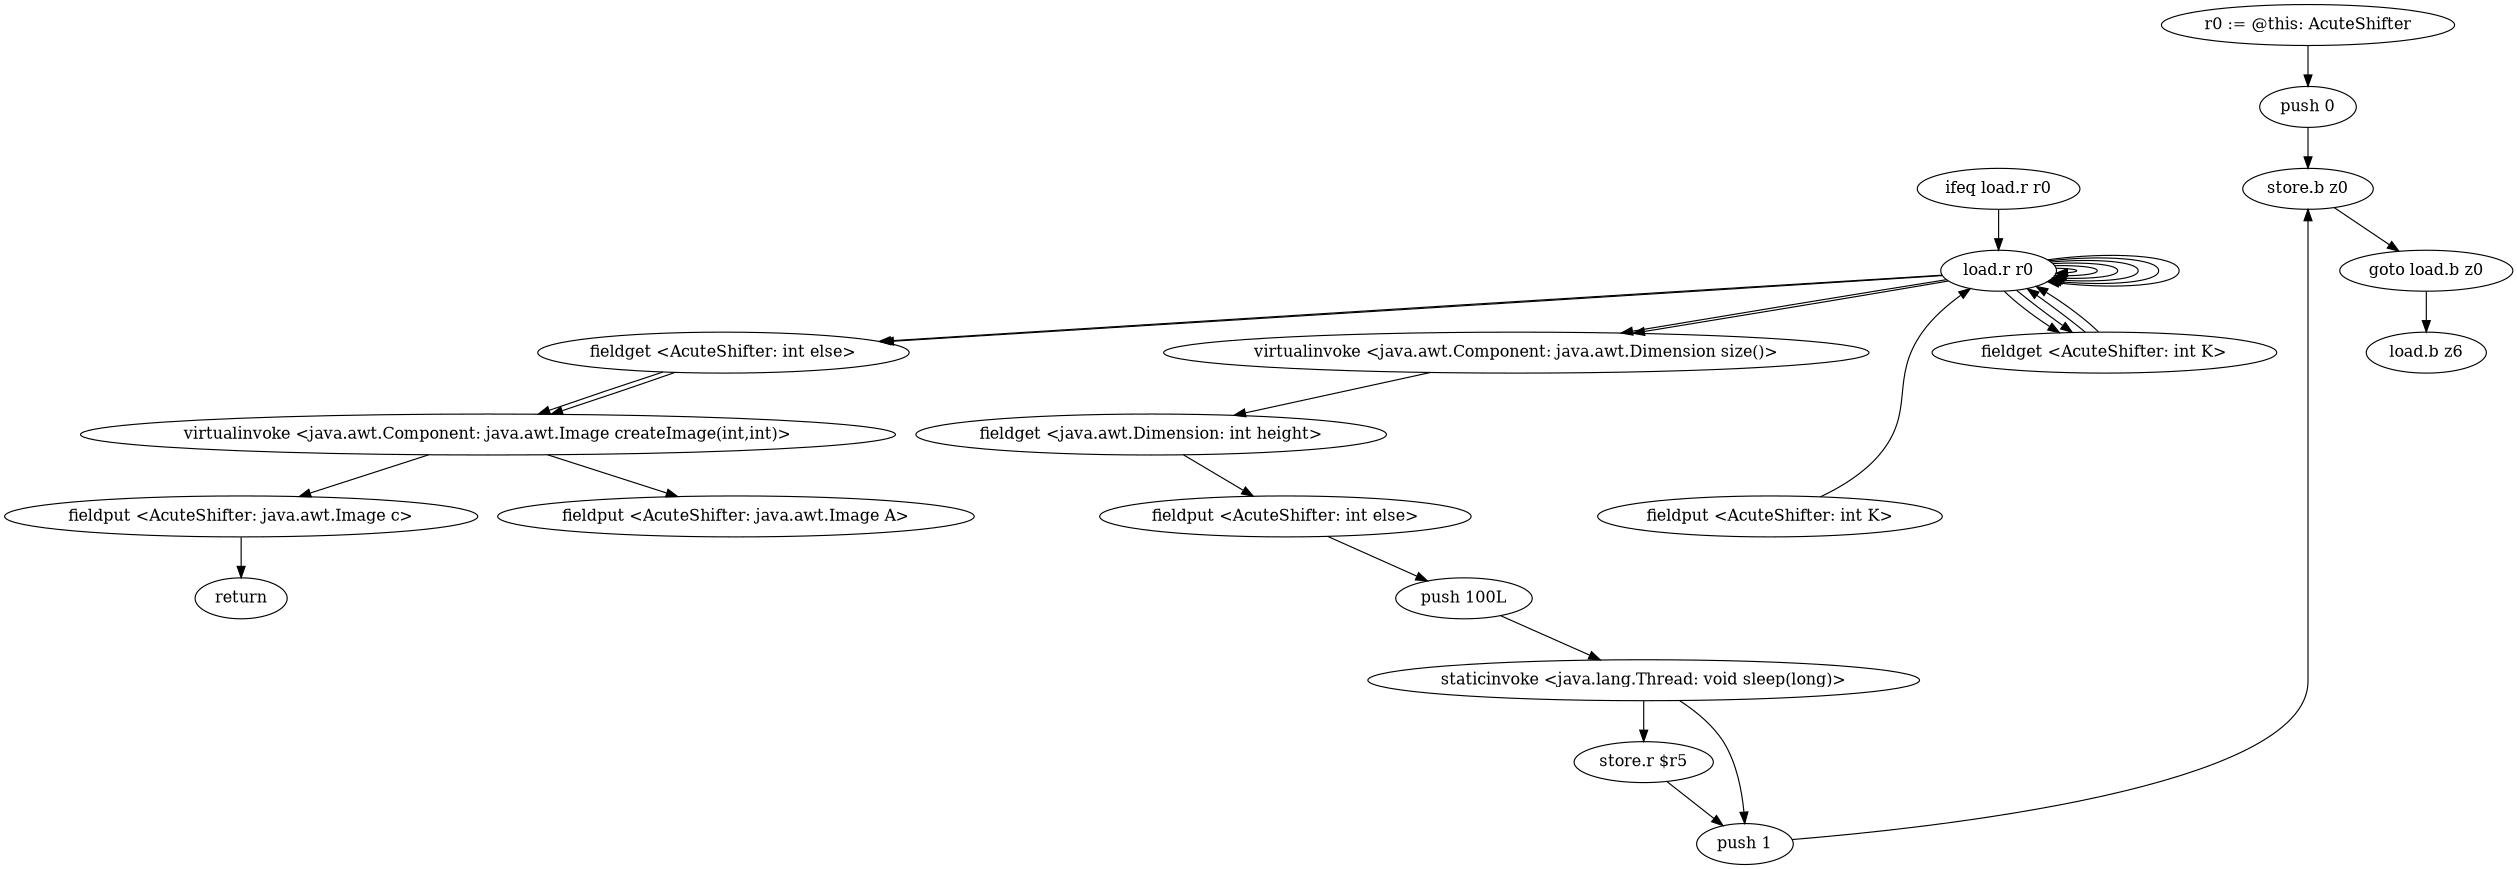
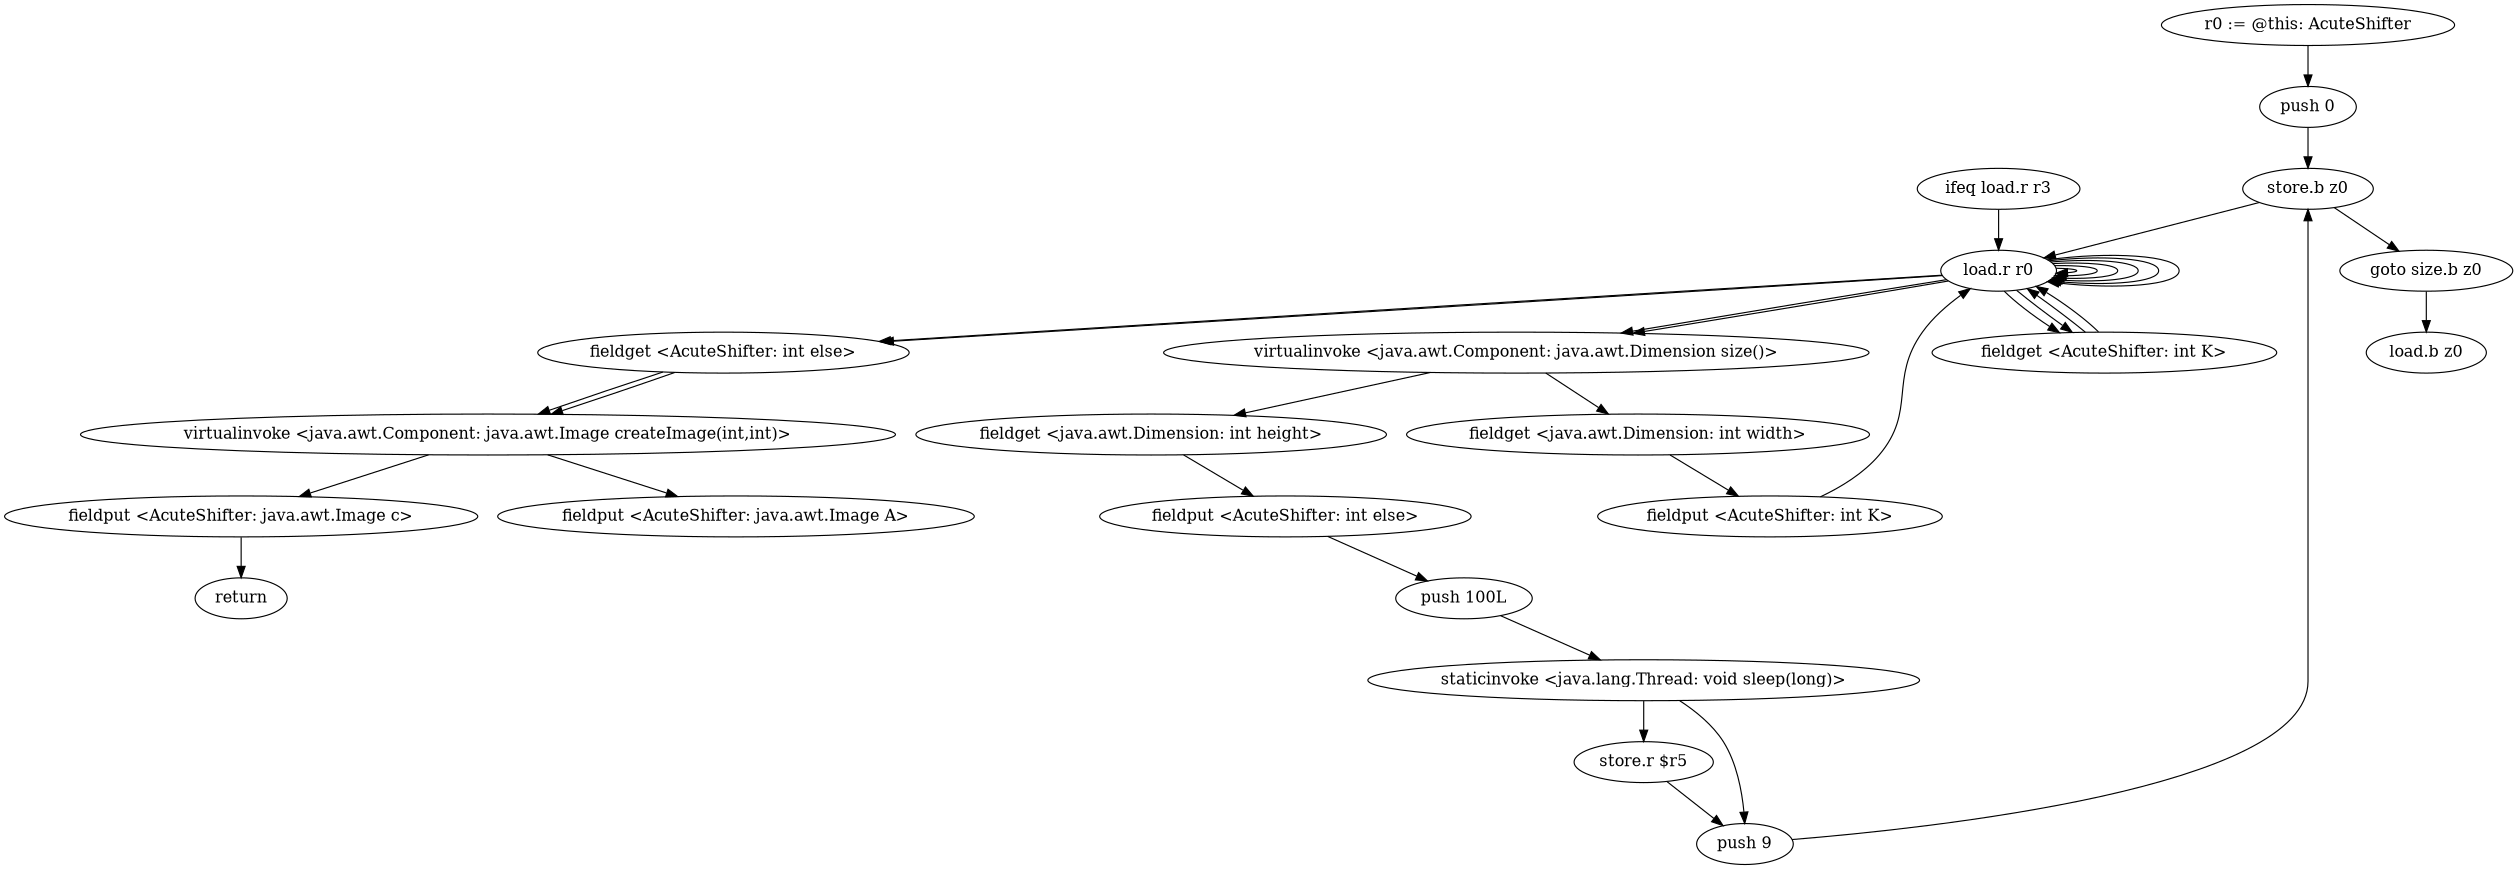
node "ifeq load.r r0": label "ifeq load.r r0" -> "ifeq load.r r3"
edge "store.b z0" -> "load.r r0": added
node "goto load.b z0": label "goto load.b z0" -> "goto size.b z0"
node "load.b z6": label "load.b z6" -> "load.b z0"
node "fieldget <java.awt.Dimension: int width>": added
node "push 1": label "push 1" -> "push 9"
